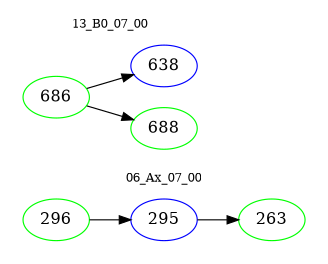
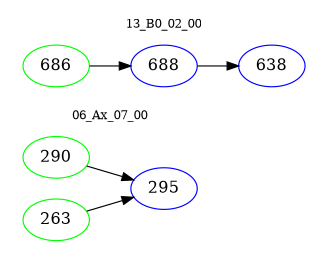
cluster "13_B0_07_00": label "13_B0_07_00" -> "13_B0_02_00"
edge "686" -> "638": now "688" -> "638"
node "688": color green -> blue
node "296": label "296" -> "290"
edge "295" -> "263": reversed
